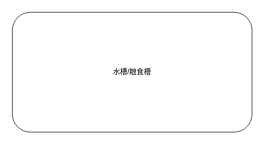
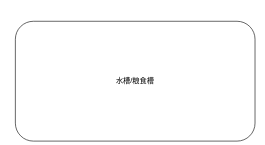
node "水槽/粮食槽": moved (132, 72) -> (135, 81)
